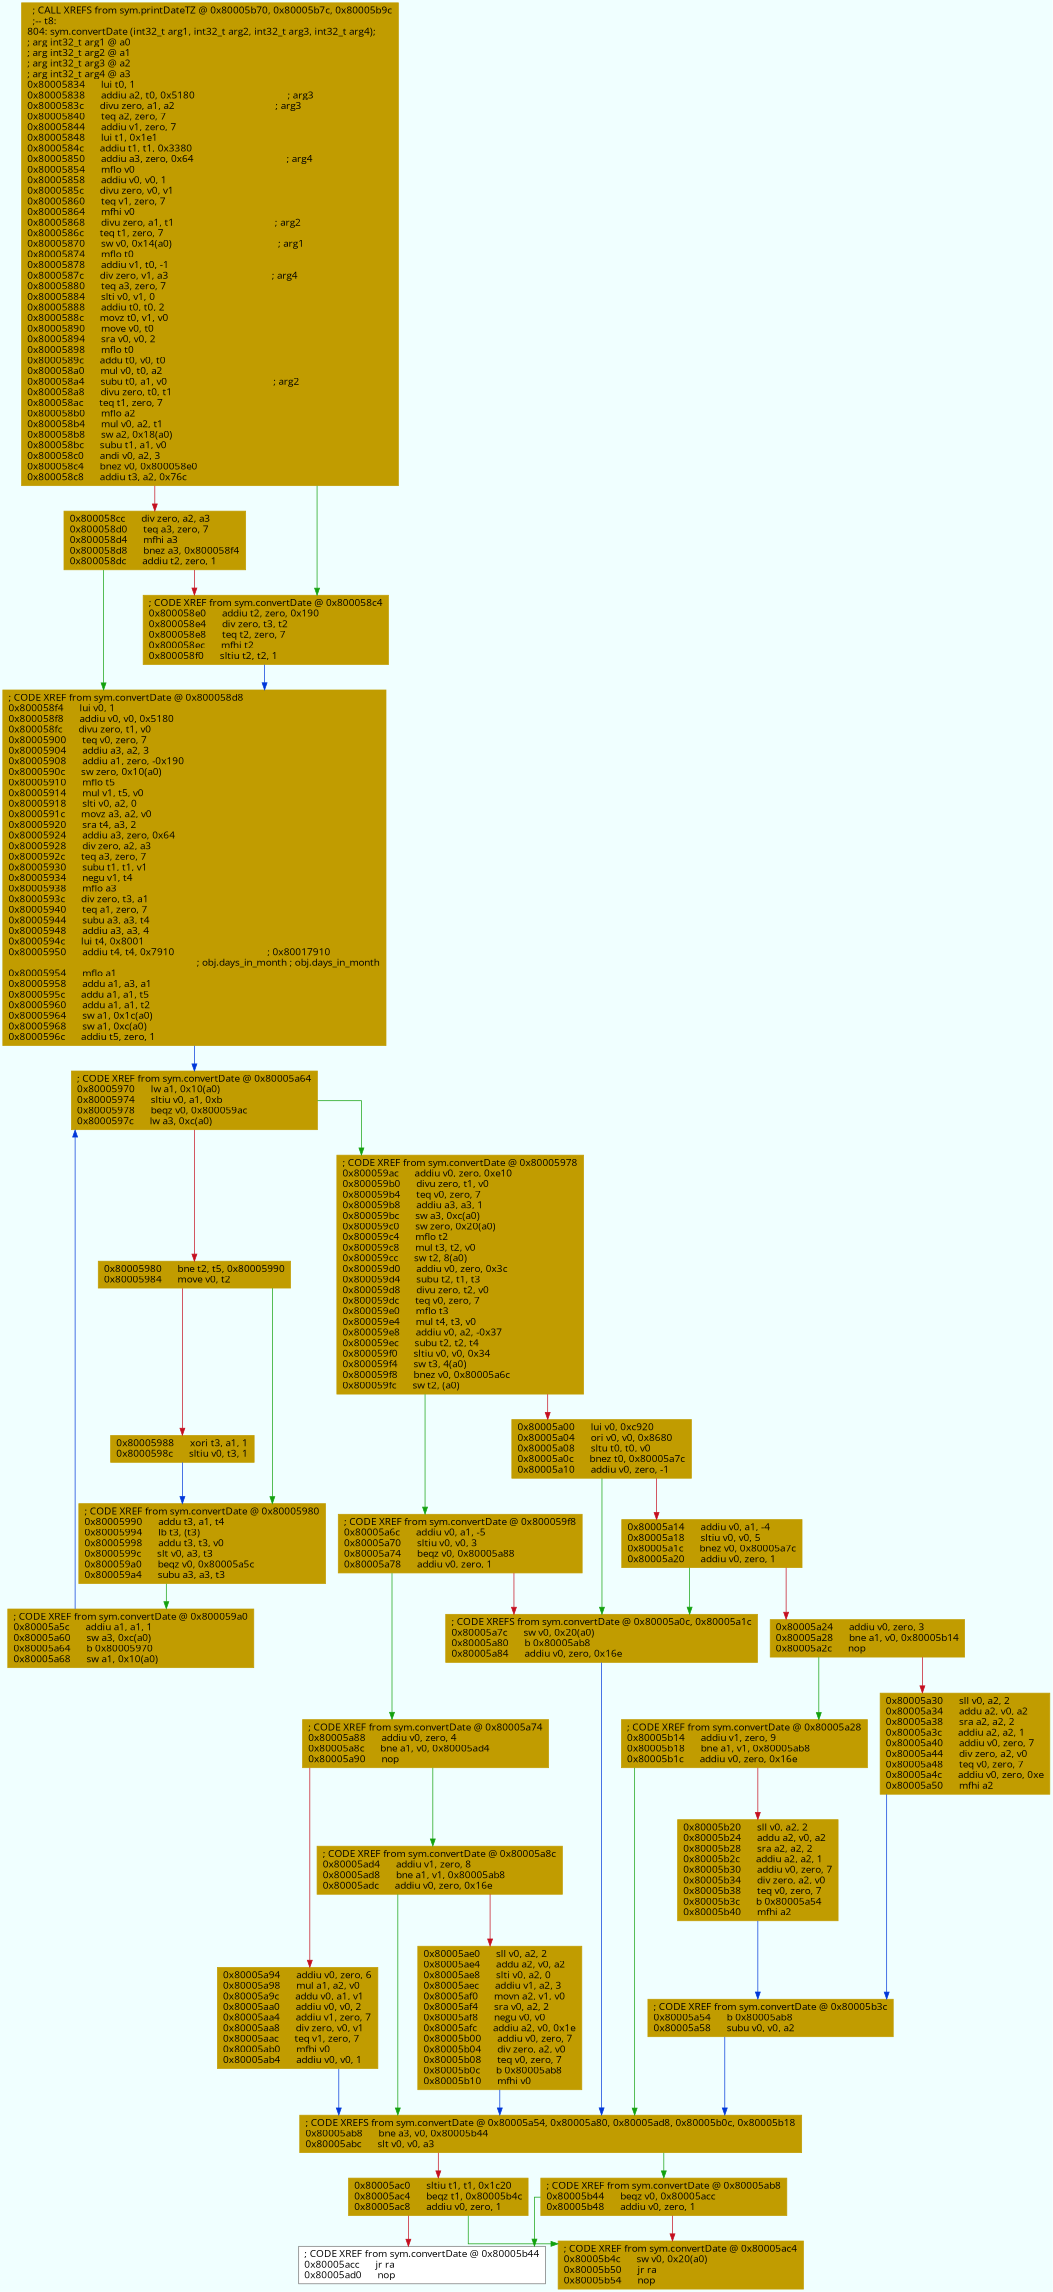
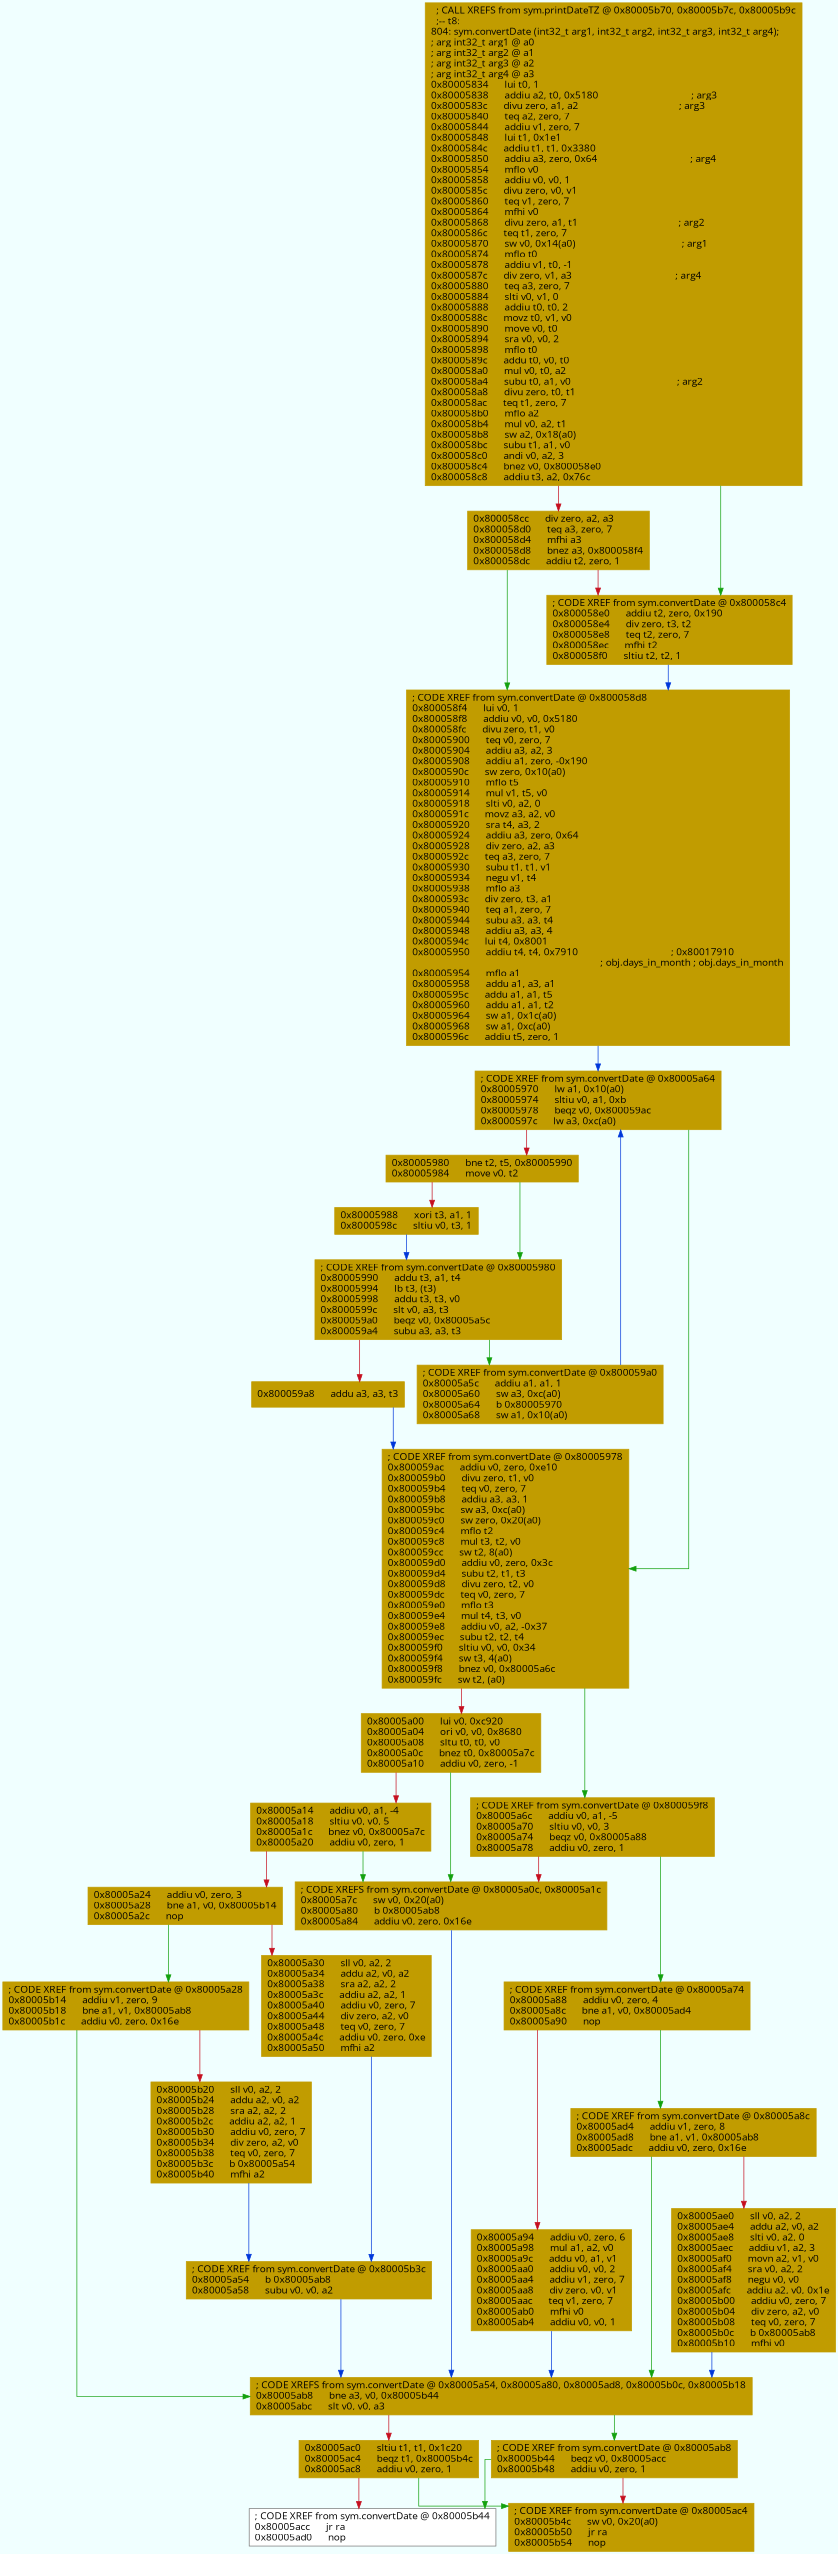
node "0x800059a8      addu a3, a3, t3": added
